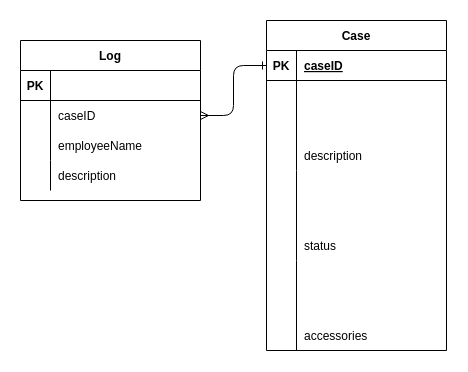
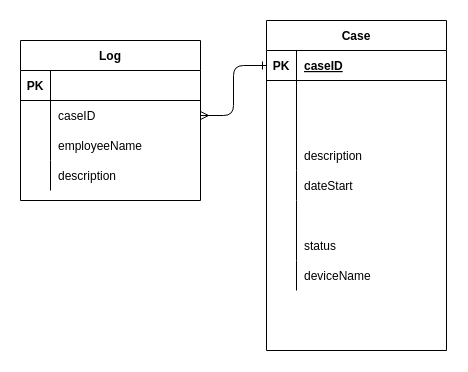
node "dateStart": added
node "deviceName": added
node "accessories": removed
